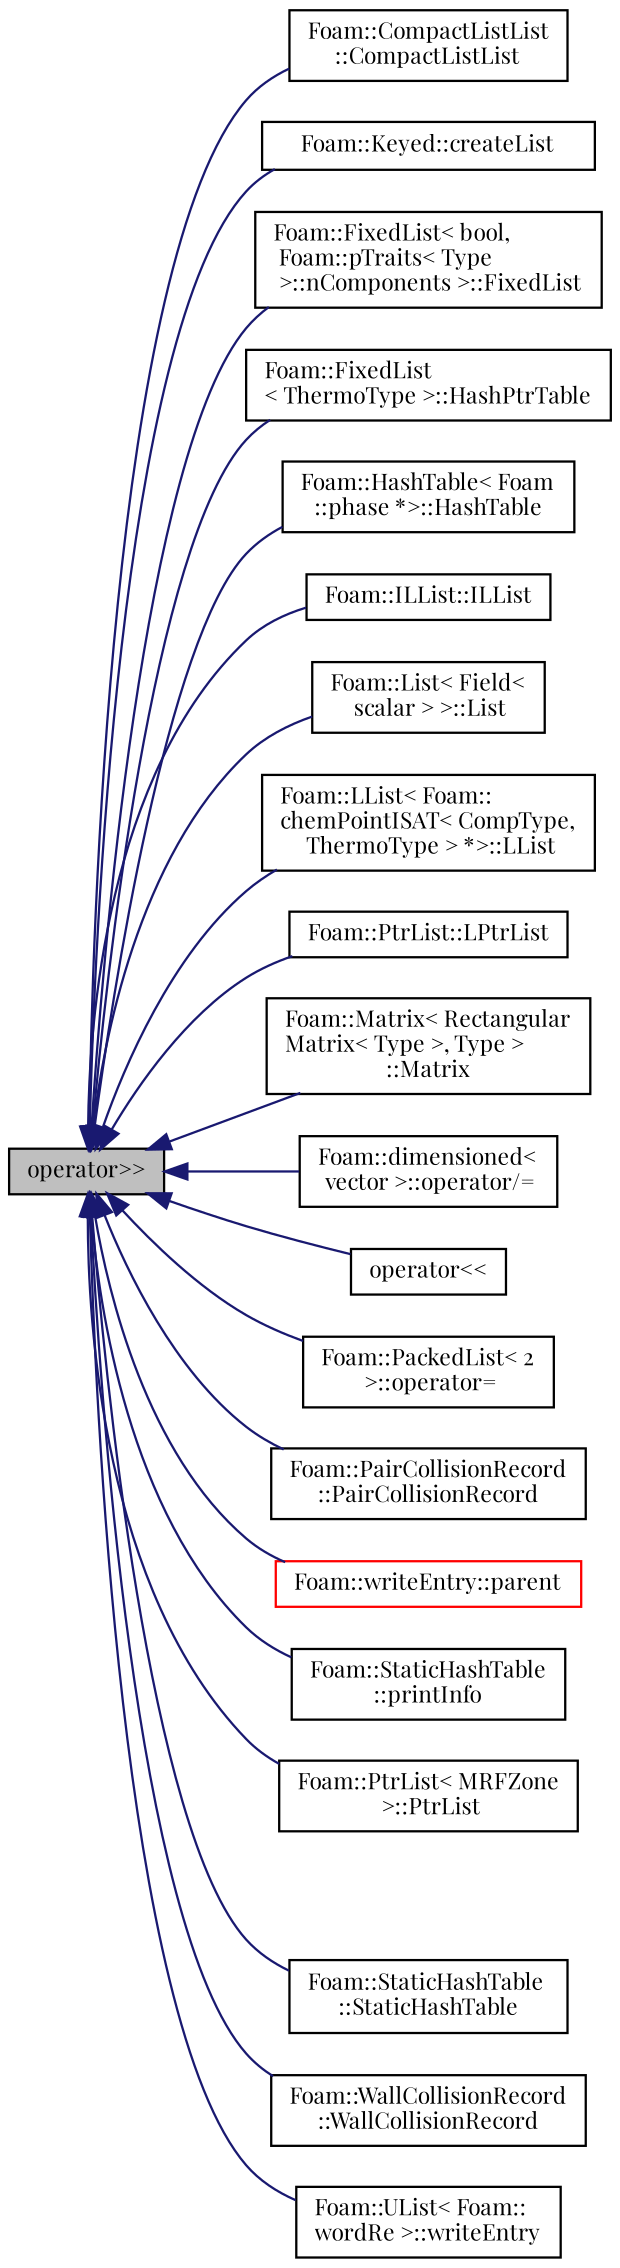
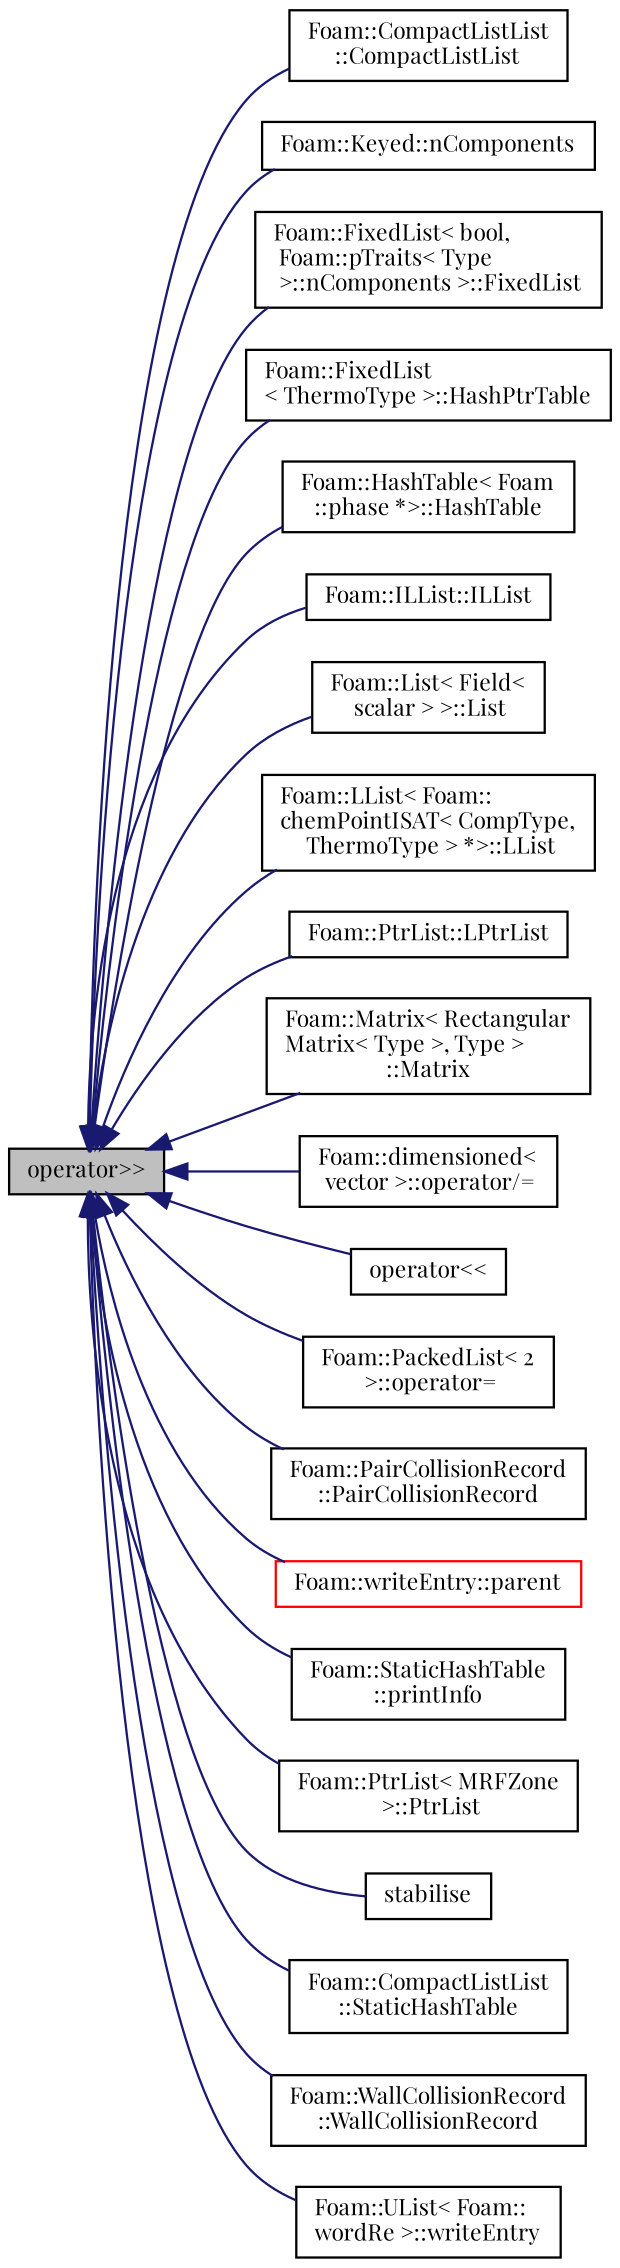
node "Foam::Keyed::createList": label "Foam::Keyed::createList" -> "Foam::Keyed::nComponents"
node "stabilise": added
node "Foam::StaticHashTable ::StaticHashTable": label "Foam::StaticHashTable ::StaticHashTable" -> "Foam::CompactListList ::StaticHashTable"
